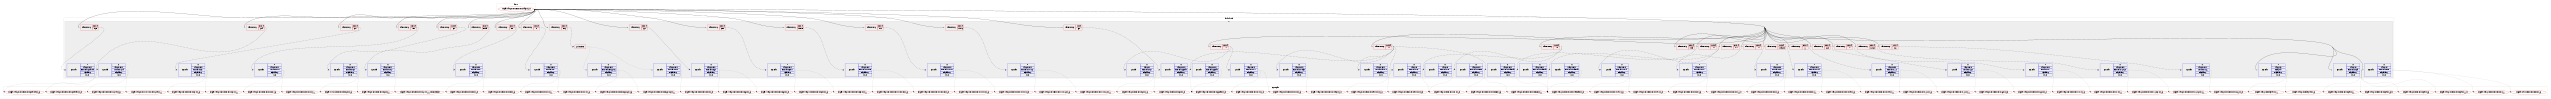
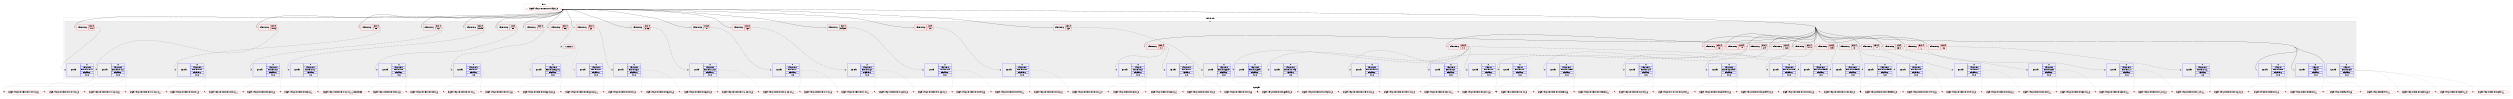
node "portage://mms-plugins/gst-plugins-flac-1.14.5": label "portage://mms-plugins/gst-plugins-flac-1.14.5" -> "portage://media-plugins/gst-plugins-flac-1.14.5"
node "portage://media-libs/gst-plugins-base-1.14.5": removed
